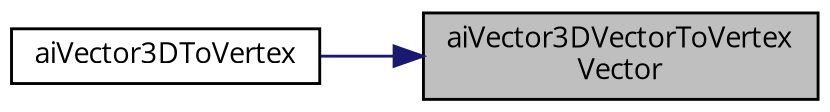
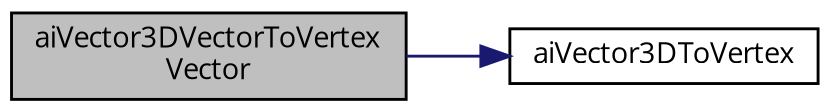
edge "aiVector3DToVertex" -> "aiVector3DVectorToVertex Vector": reversed
